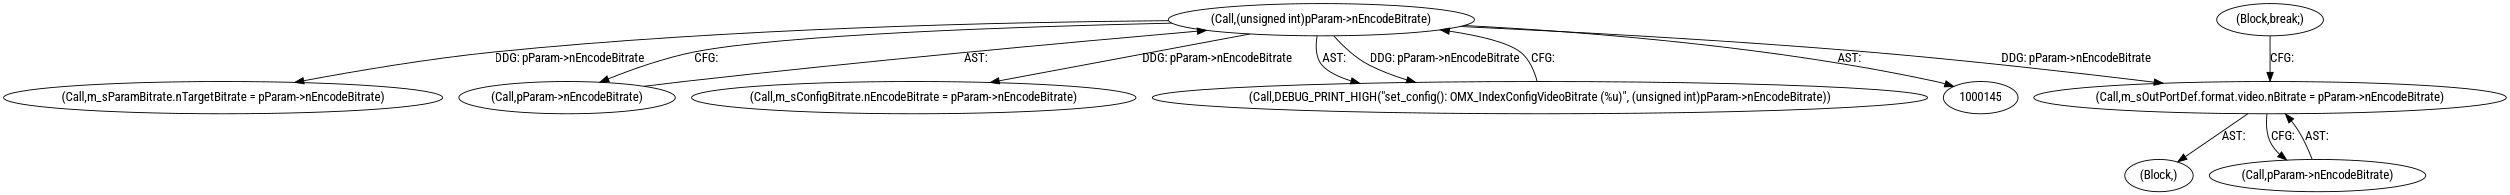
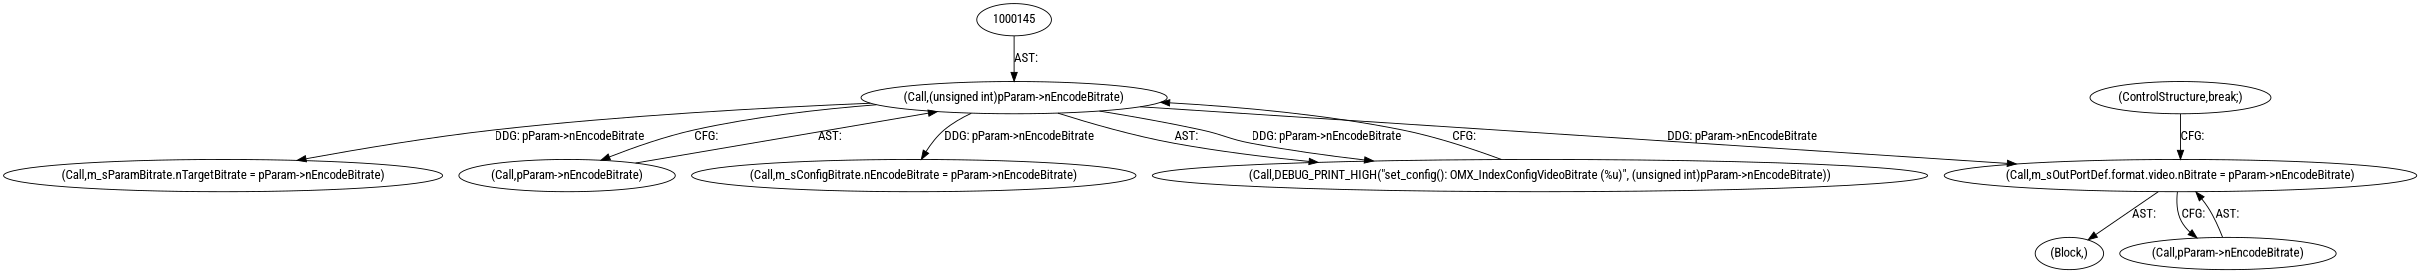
node "(Block,break;)": label "(Block,break;)" -> "(ControlStructure,break;)"
edge "(Call,(unsigned int)pParam->nEncodeBitrate)" -> "1000145": reversed
